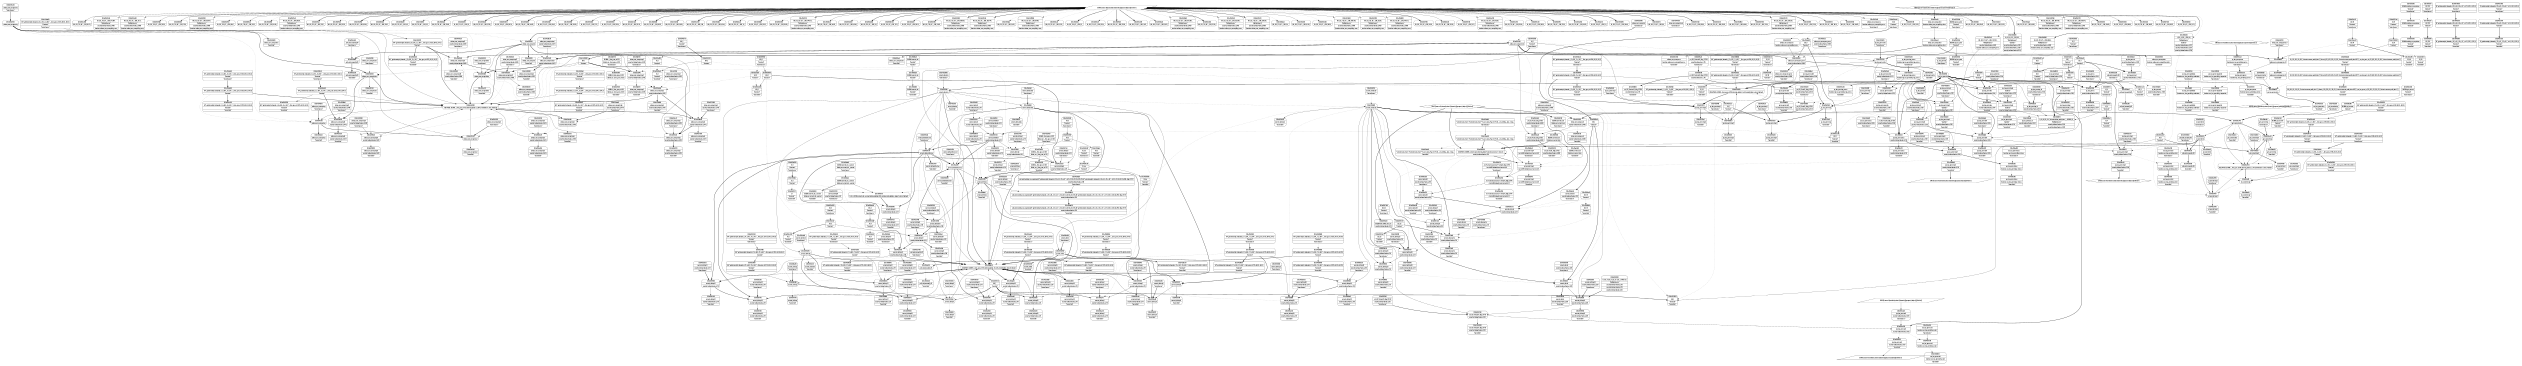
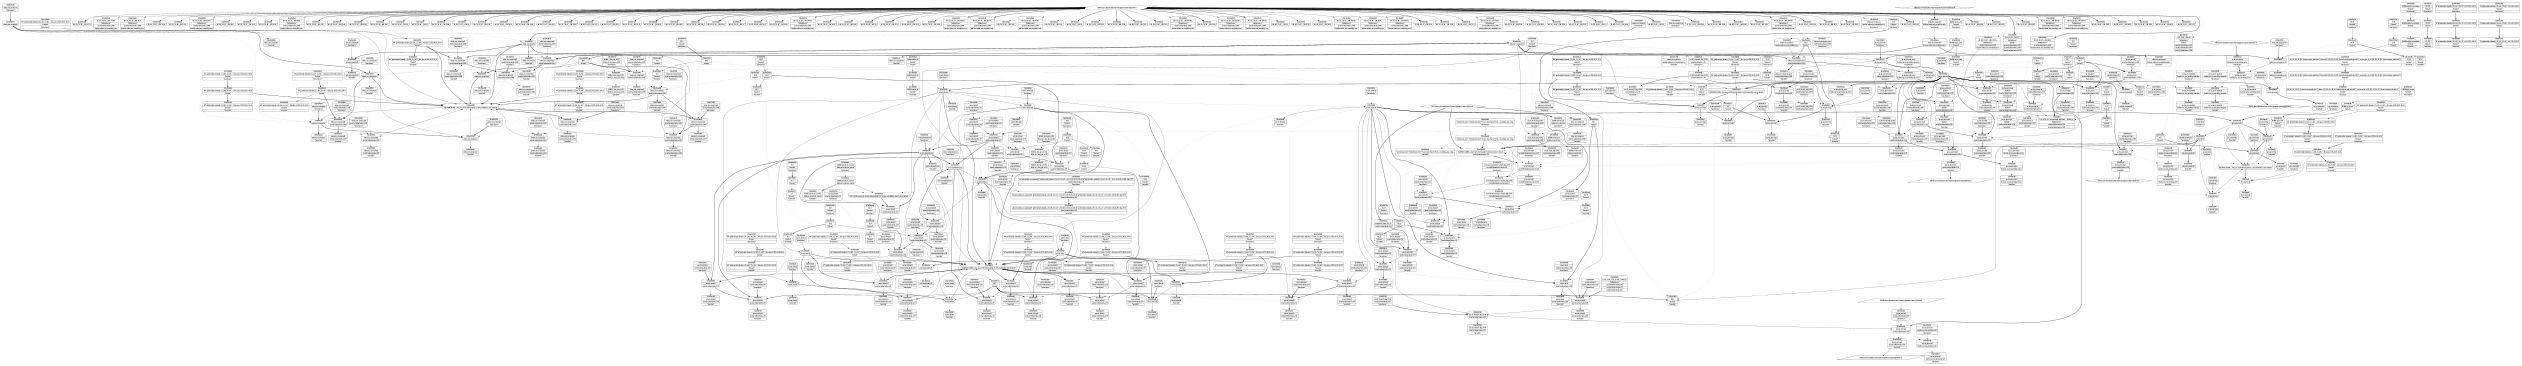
edge "CE0x45560f0" -> "CE0x4542820": removed
